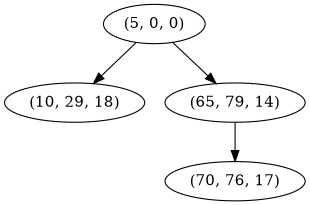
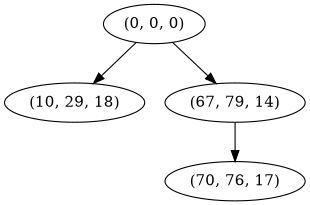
node "(5, 0, 0)": label "(5, 0, 0)" -> "(0, 0, 0)"
node "(65, 79, 14)": label "(65, 79, 14)" -> "(67, 79, 14)"
